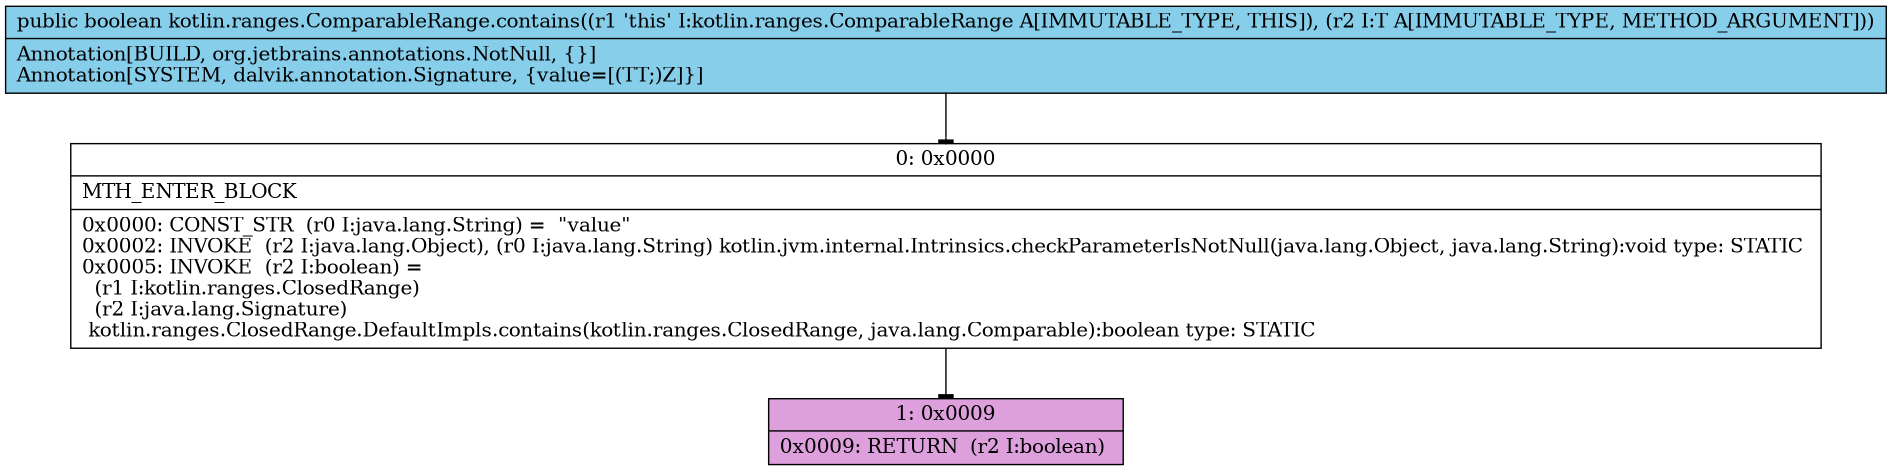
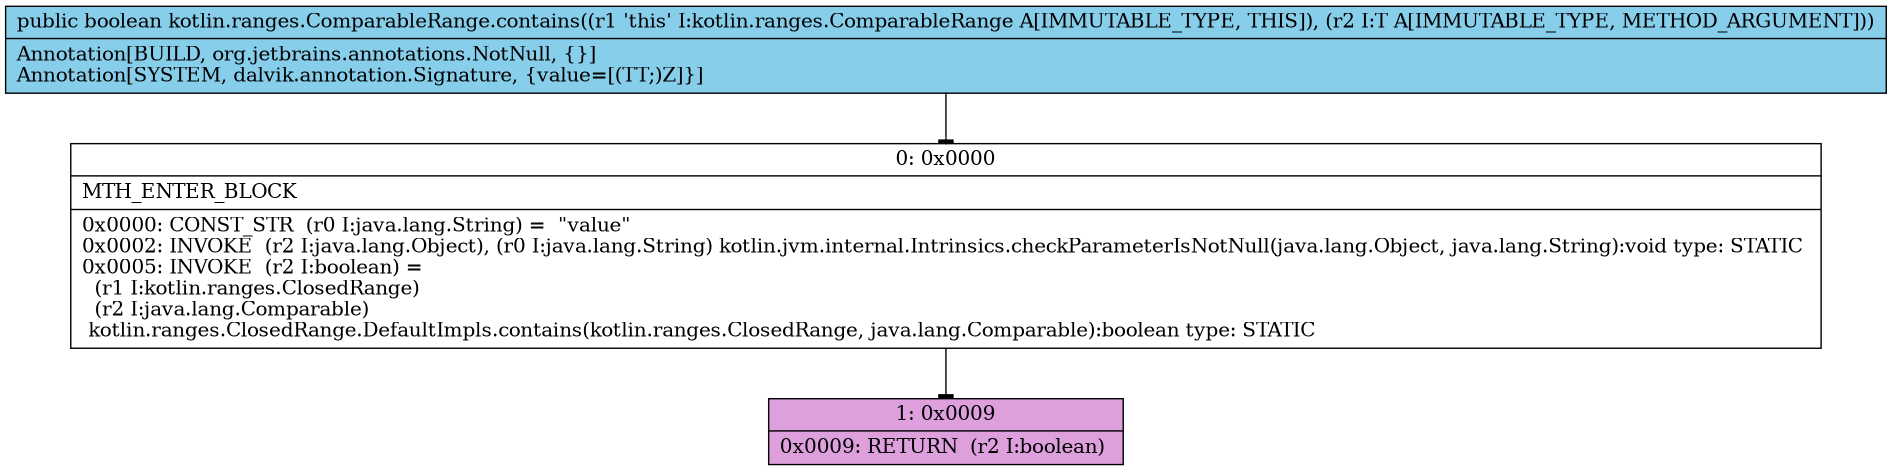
node "0: 0x0000": text "(r2 I:java.lang.Signature)" -> "(r2 I:java.lang.Comparable)"
